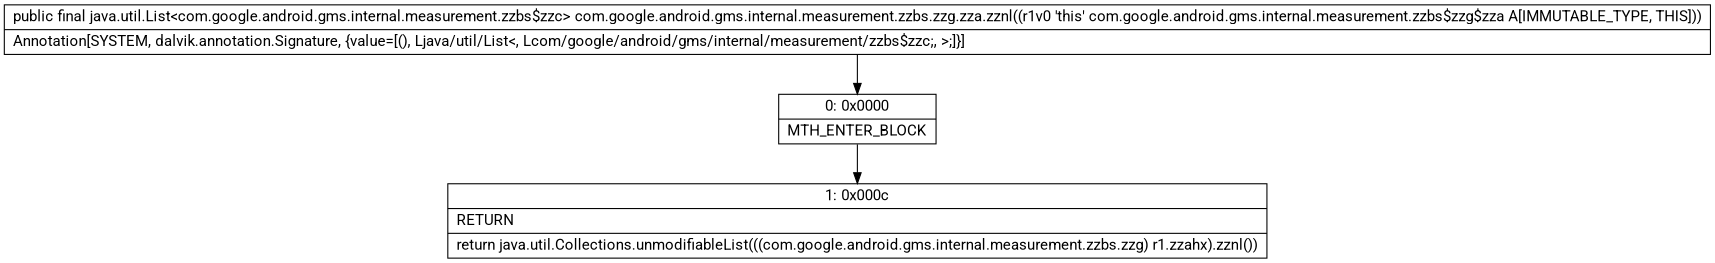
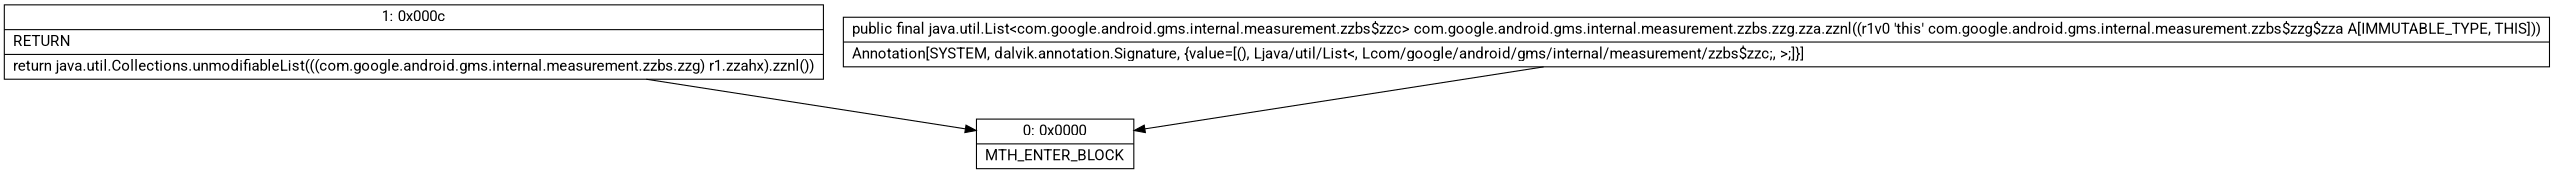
edge "0: 0x0000" -> "1: 0x000c": reversed
